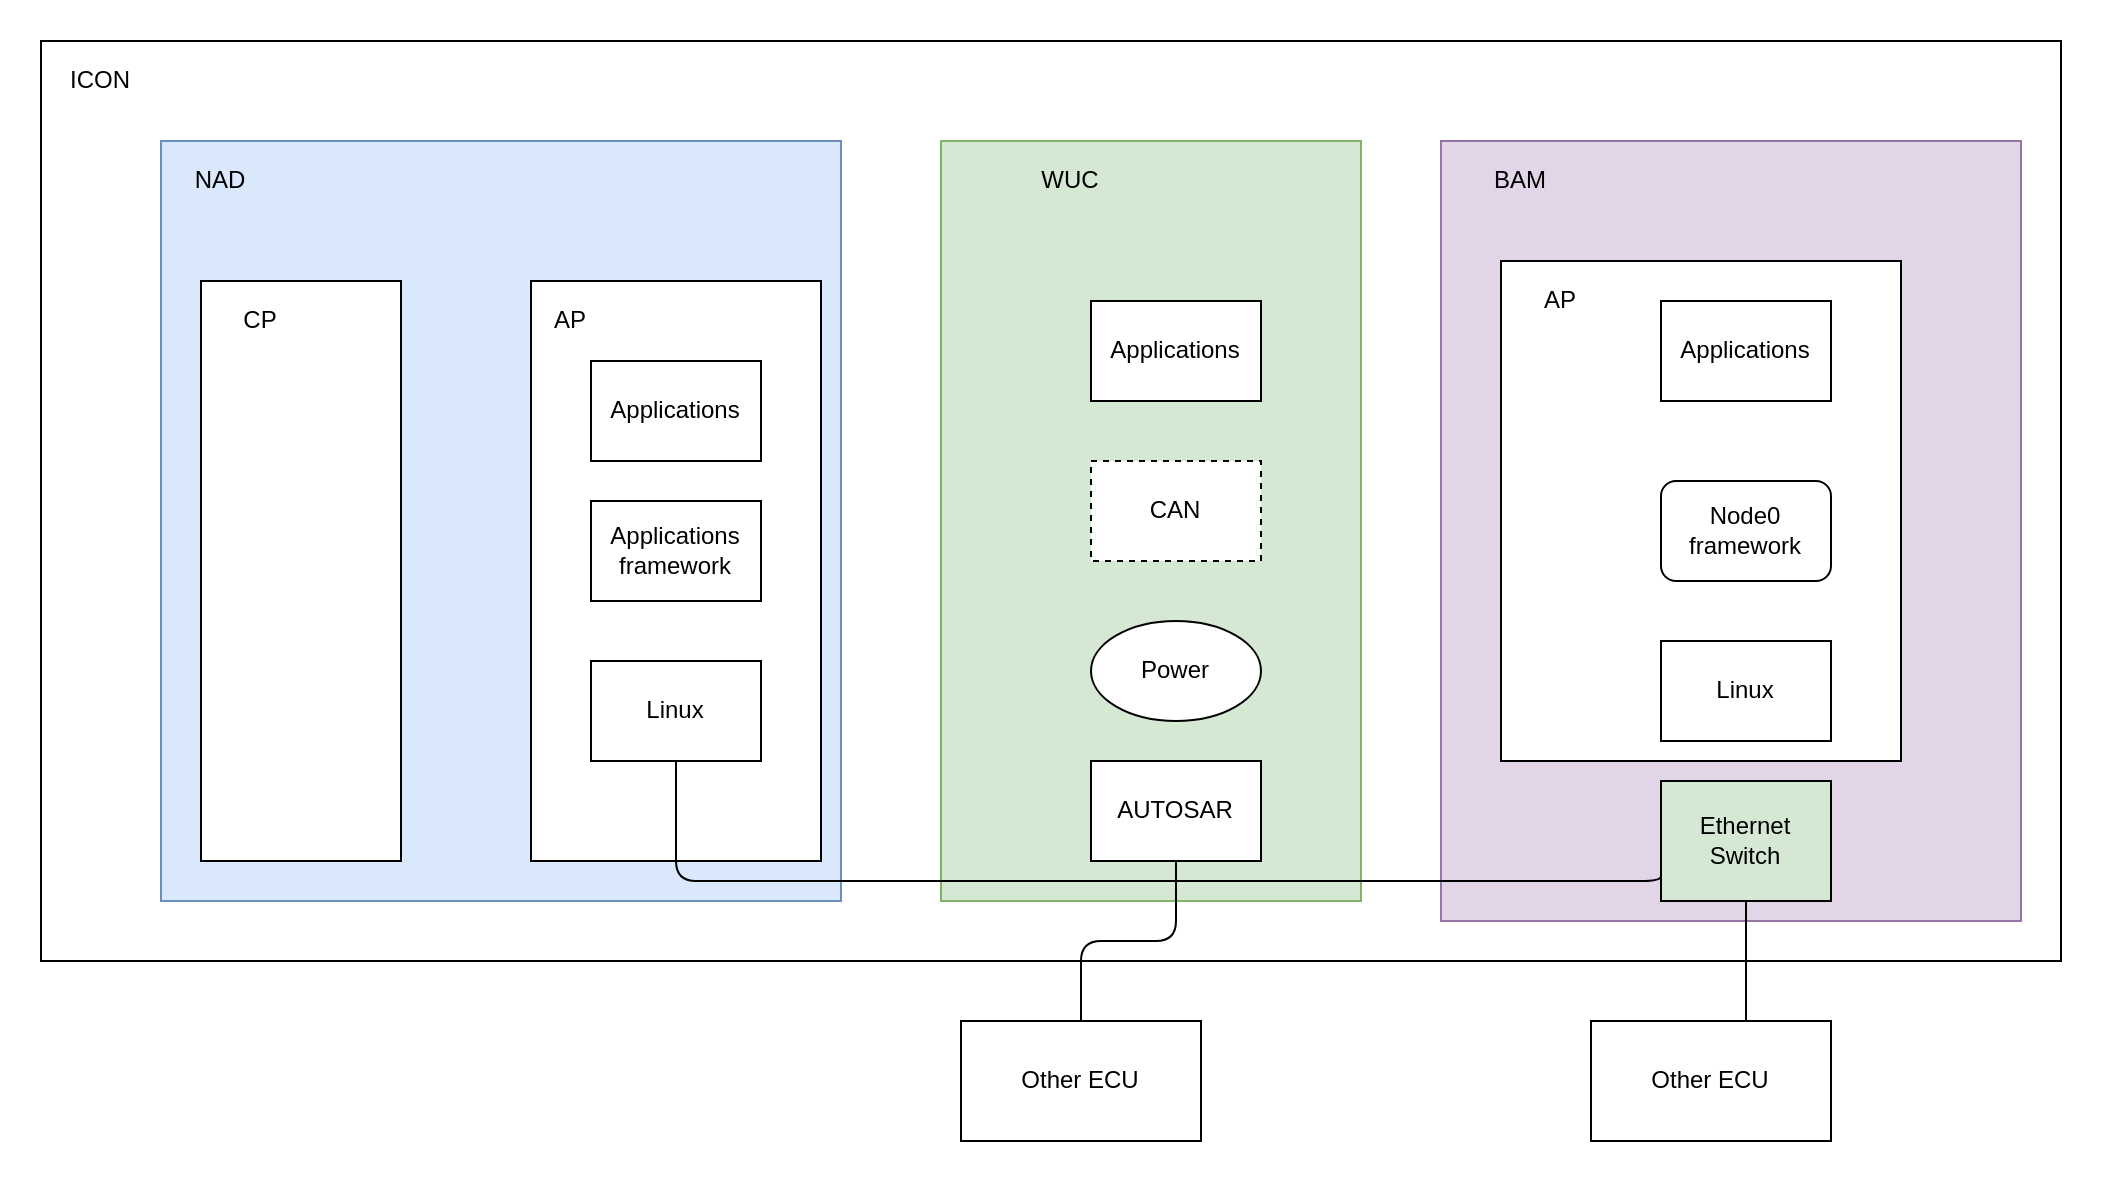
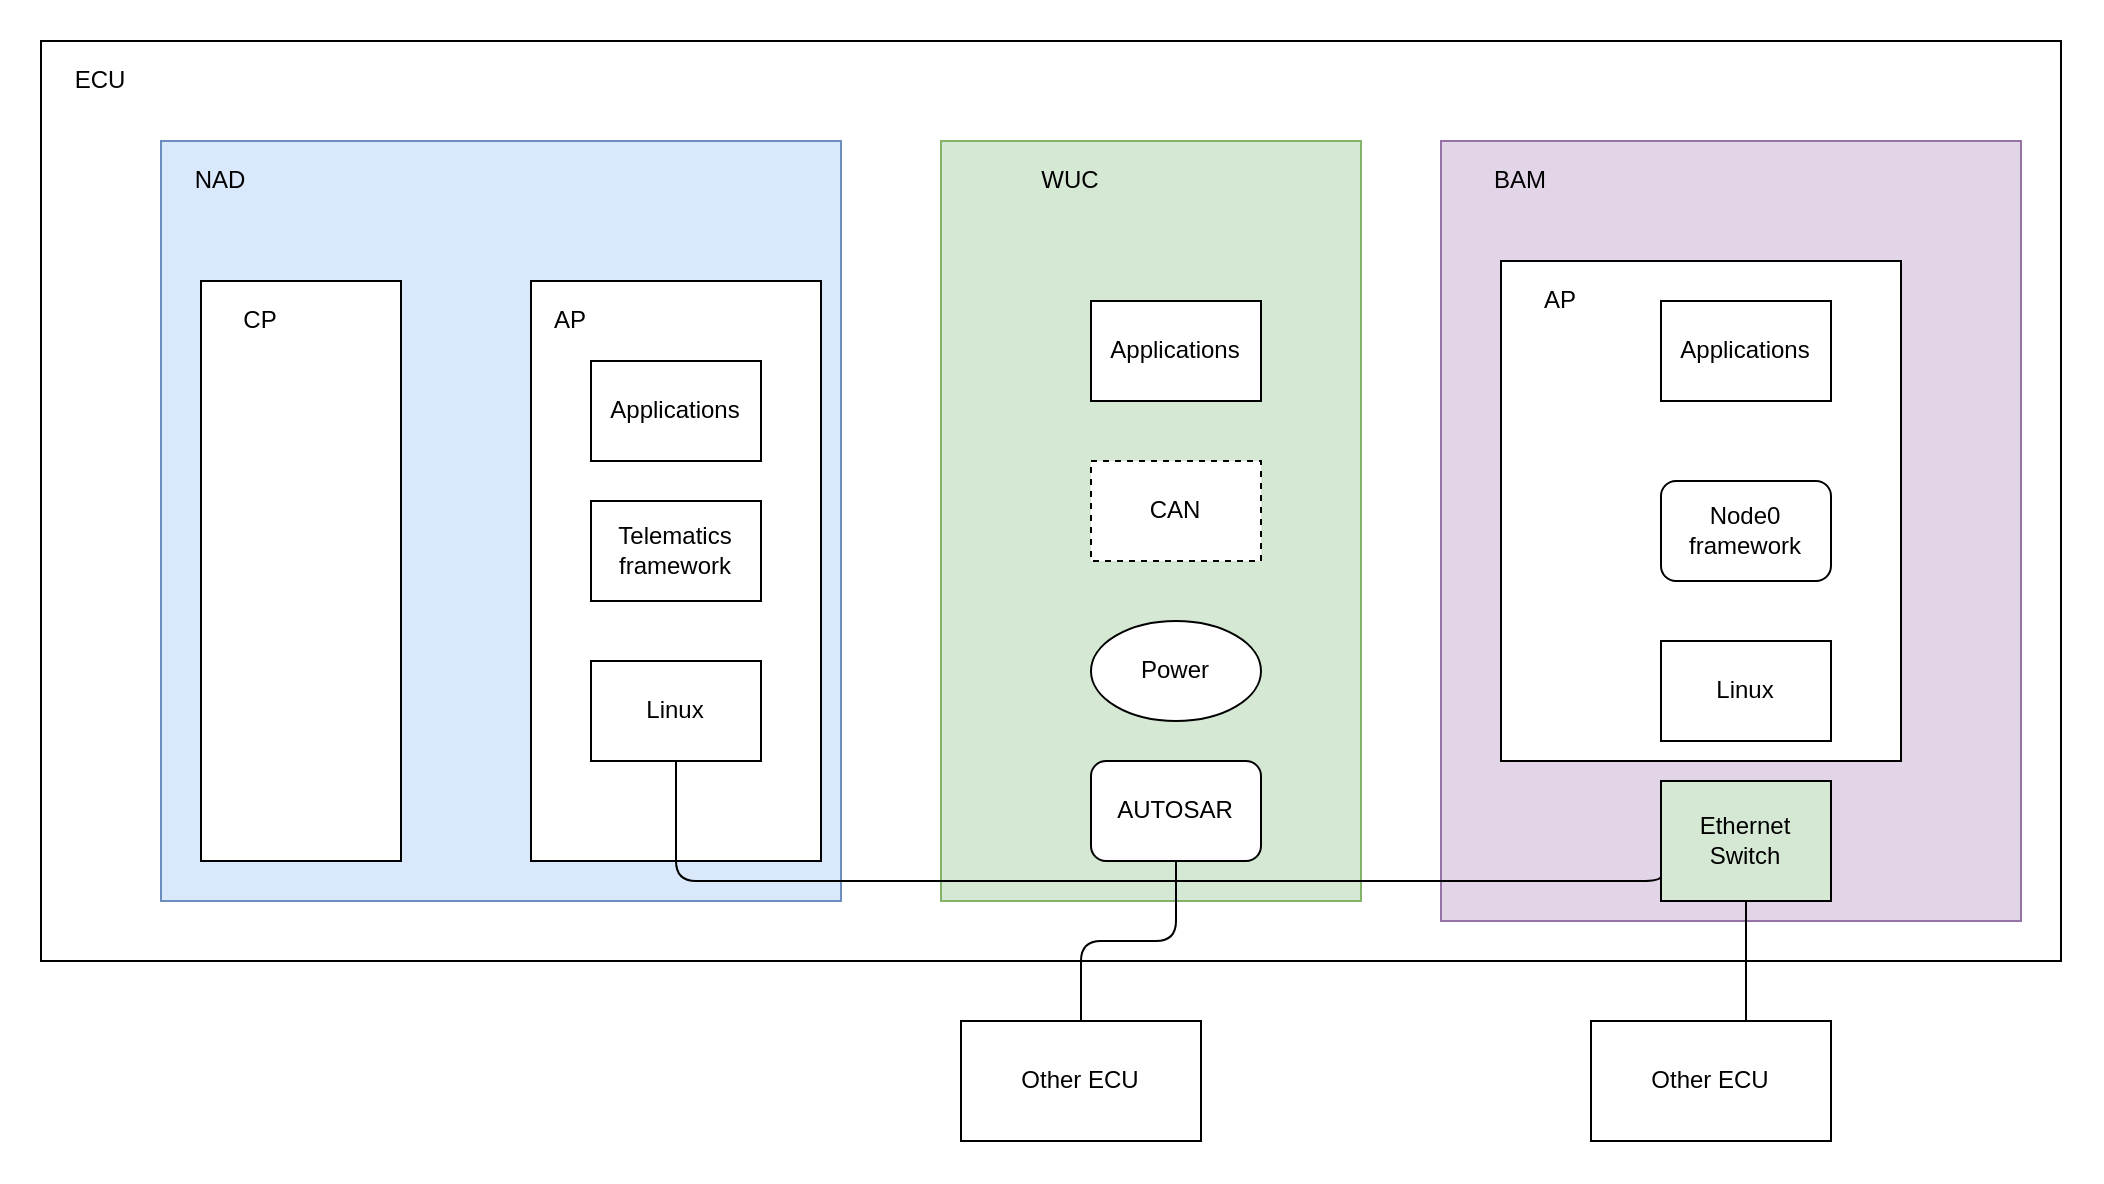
node "ICON": label "ICON" -> "ECU"
node "Applications framework": label "Applications framework" -> "Telematics framework"
node "AUTOSAR": shape rectangle -> rounded rectangle
